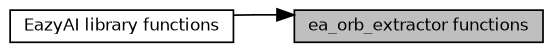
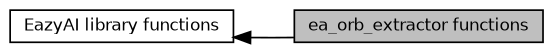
edge "EazyAI library functions" -> "ea_orb_extractor functions": reversed
